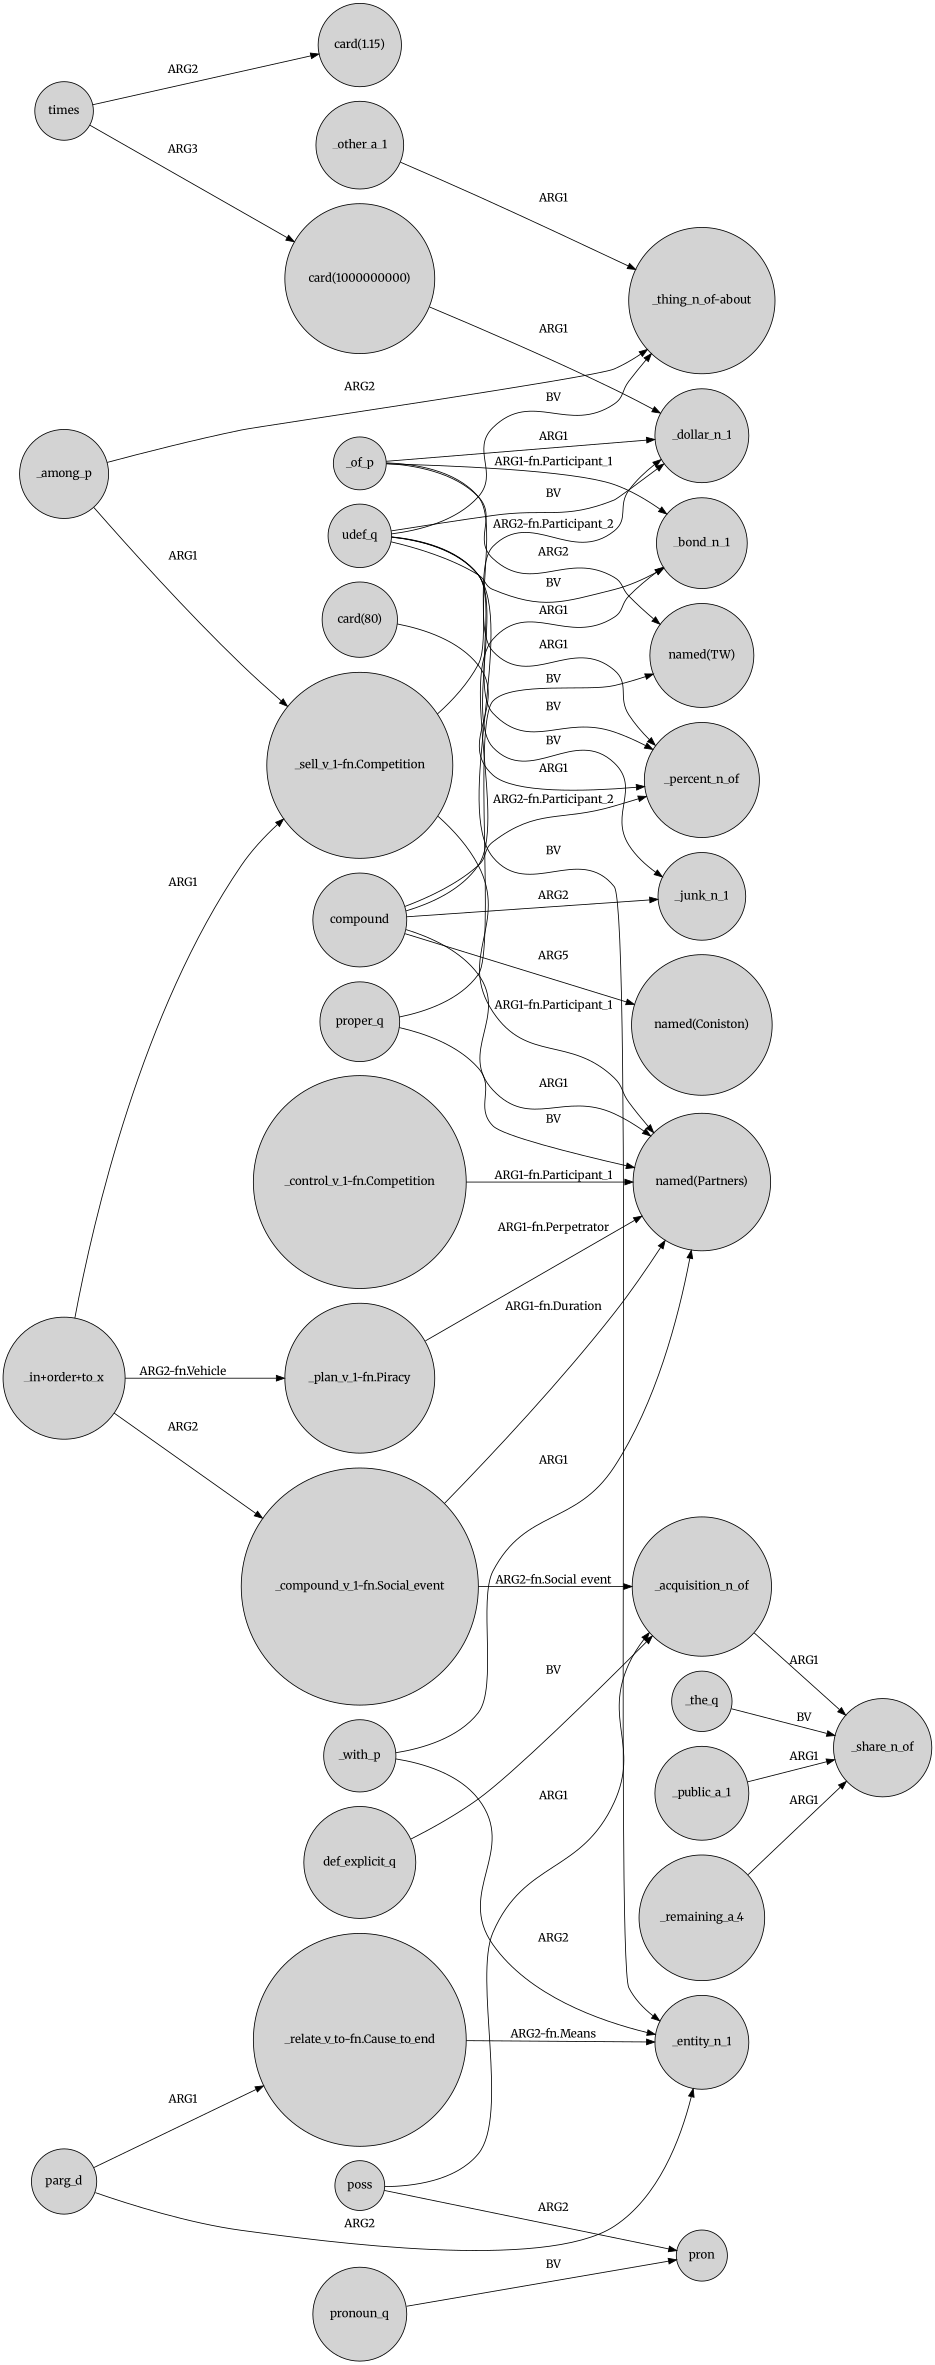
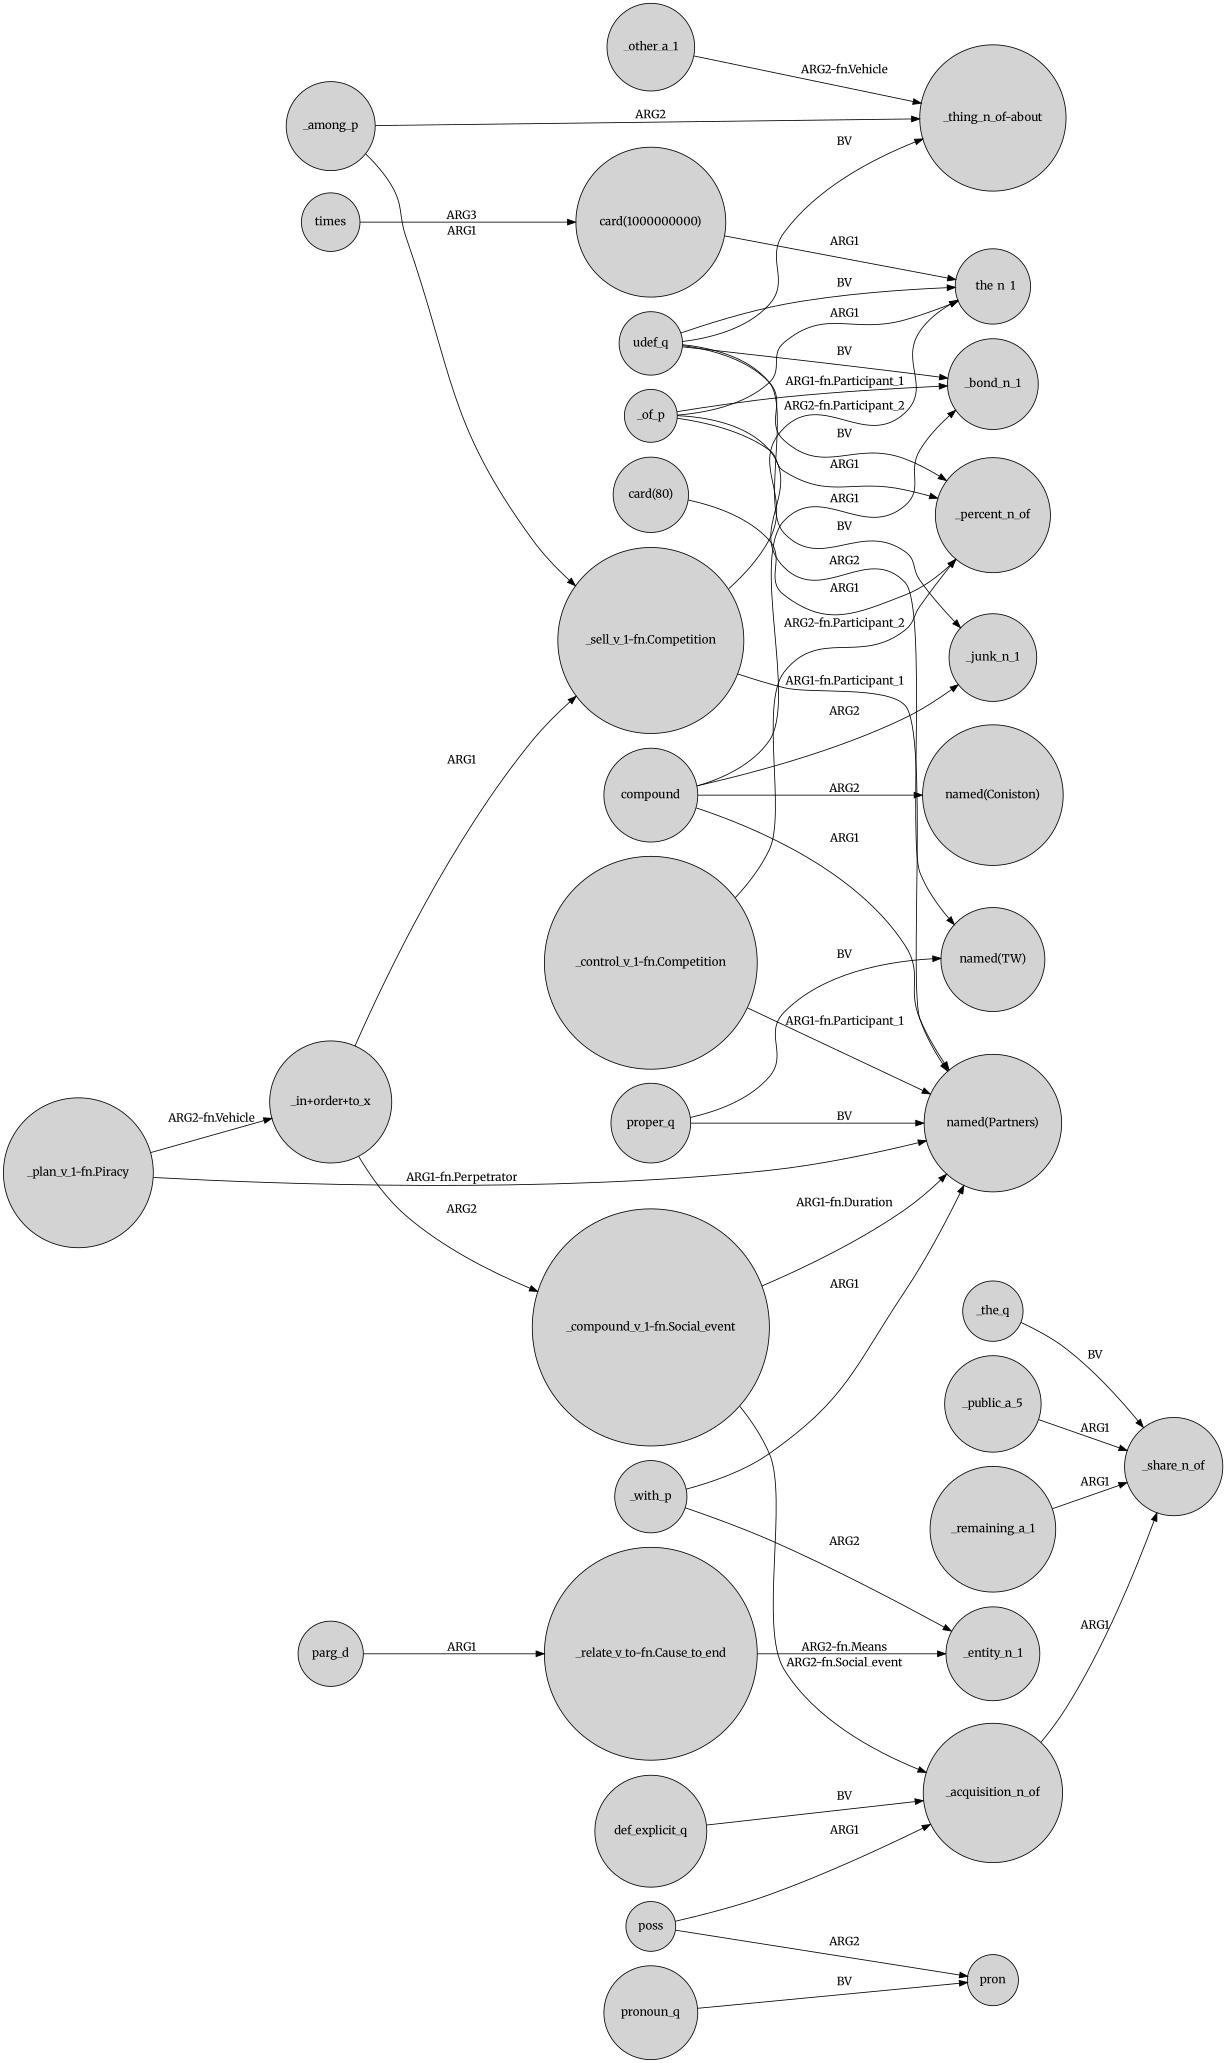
node "card(1.15)": removed
edge "_other_a_1" -> "_thing_n_of-about": label "ARG1" -> "ARG2-fn.Vehicle"
node "_dollar_n_1": label "_dollar_n_1" -> "_the_n_1"
edge "compound" -> "_percent_n_of": now "_control_v_1-fn.Competition" -> "_percent_n_of"
edge "compound" -> "named(Coniston)": label "ARG5" -> "ARG2"
edge "udef_q" -> "_entity_n_1": removed, label "BV"
edge "_in+order+to_x" -> "_plan_v_1-fn.Piracy": reversed
node "_public_a_1": label "_public_a_1" -> "_public_a_5"
node "_remaining_a_4": label "_remaining_a_4" -> "_remaining_a_1"
edge "parg_d" -> "_entity_n_1": removed, label "ARG2"
